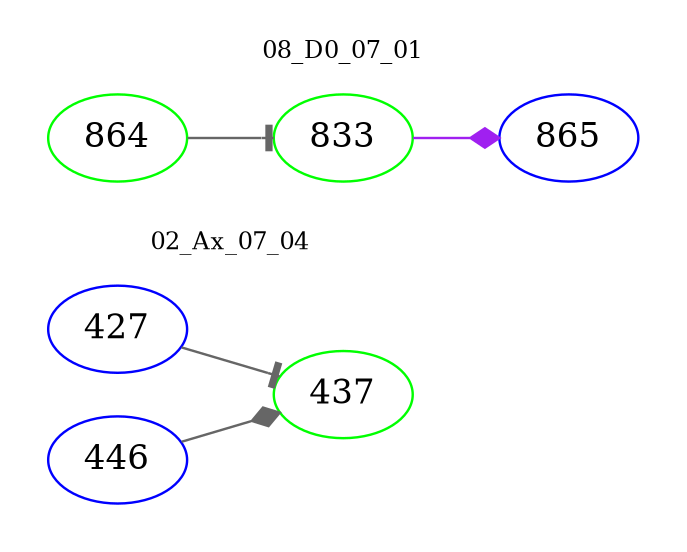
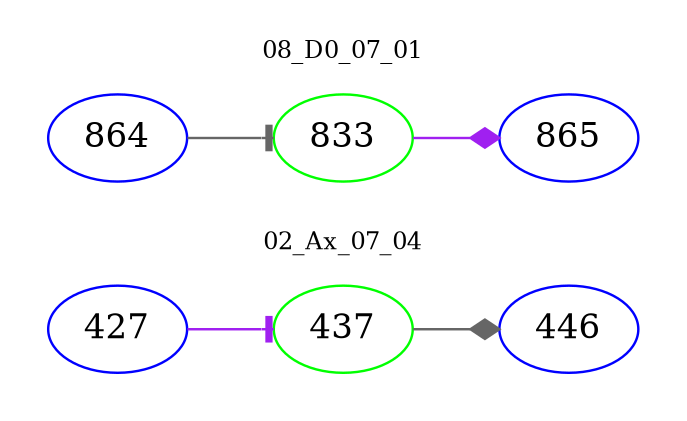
node "864": color green -> blue
edge "427" -> "437": color gray40 -> purple
edge "446" -> "437": reversed
